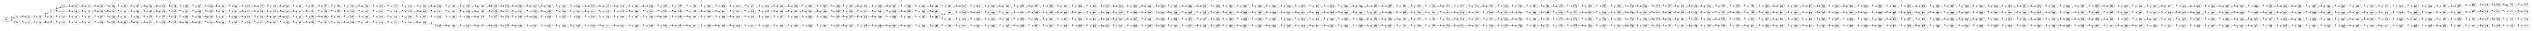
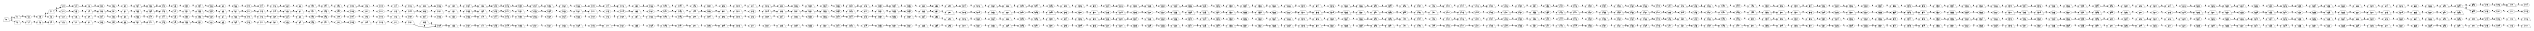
edge "S695" -> "S699": now "S694" -> "S699"
edge "S268" -> "S271": now "S267" -> "S271"
edge "S121" -> "S125": now "S121" -> "S129"
